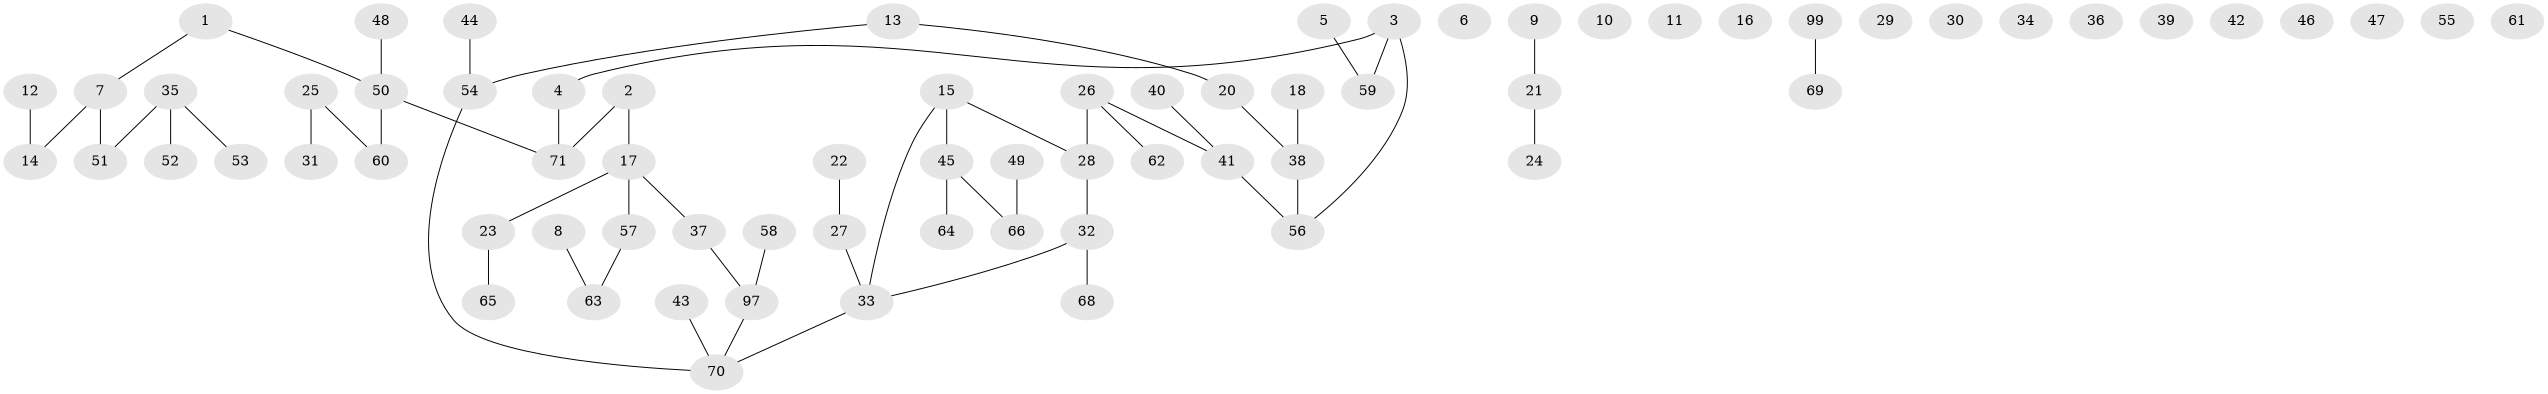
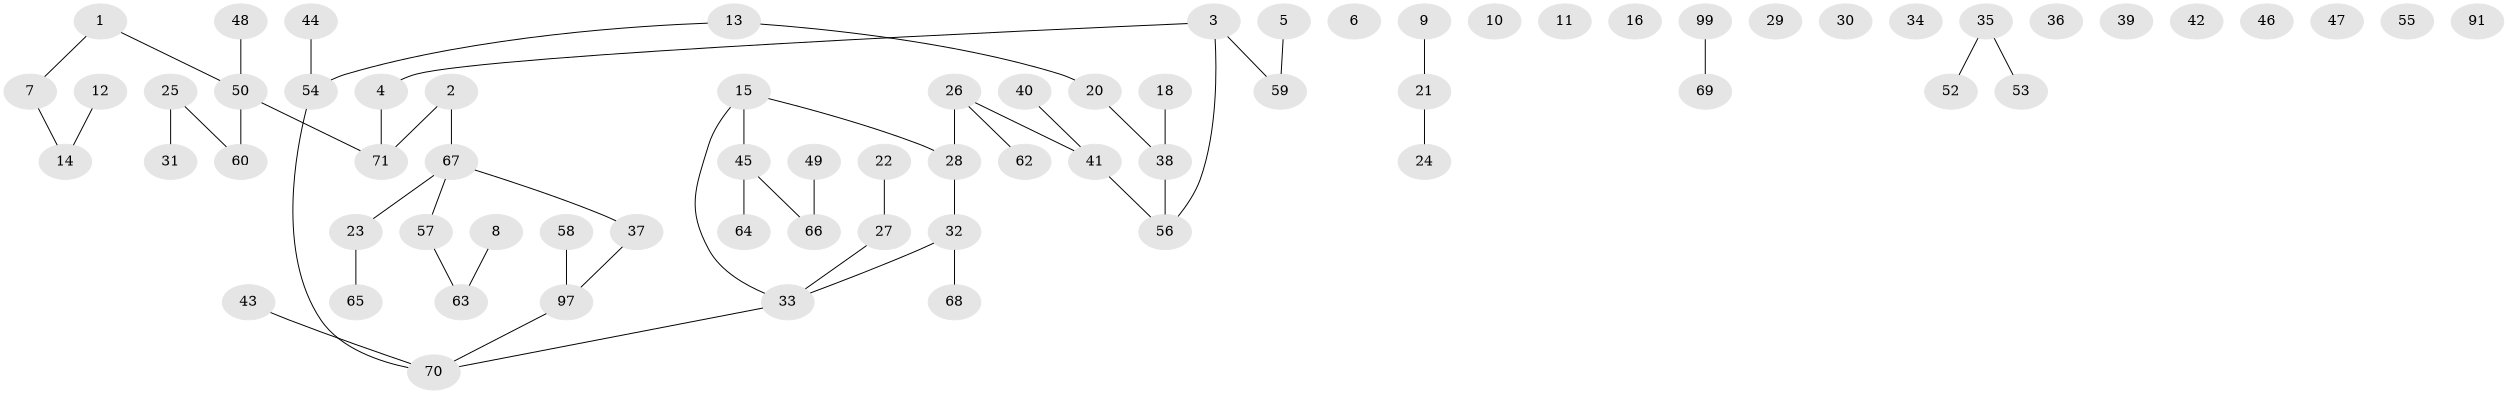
node "61": label "61" -> "91"
node "51": removed
node "17": label "17" -> "67"
